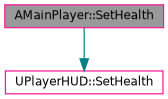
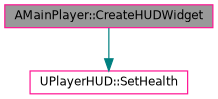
node "AMainPlayer::SetHealth": label "AMainPlayer::SetHealth" -> "AMainPlayer::CreateHUDWidget"
